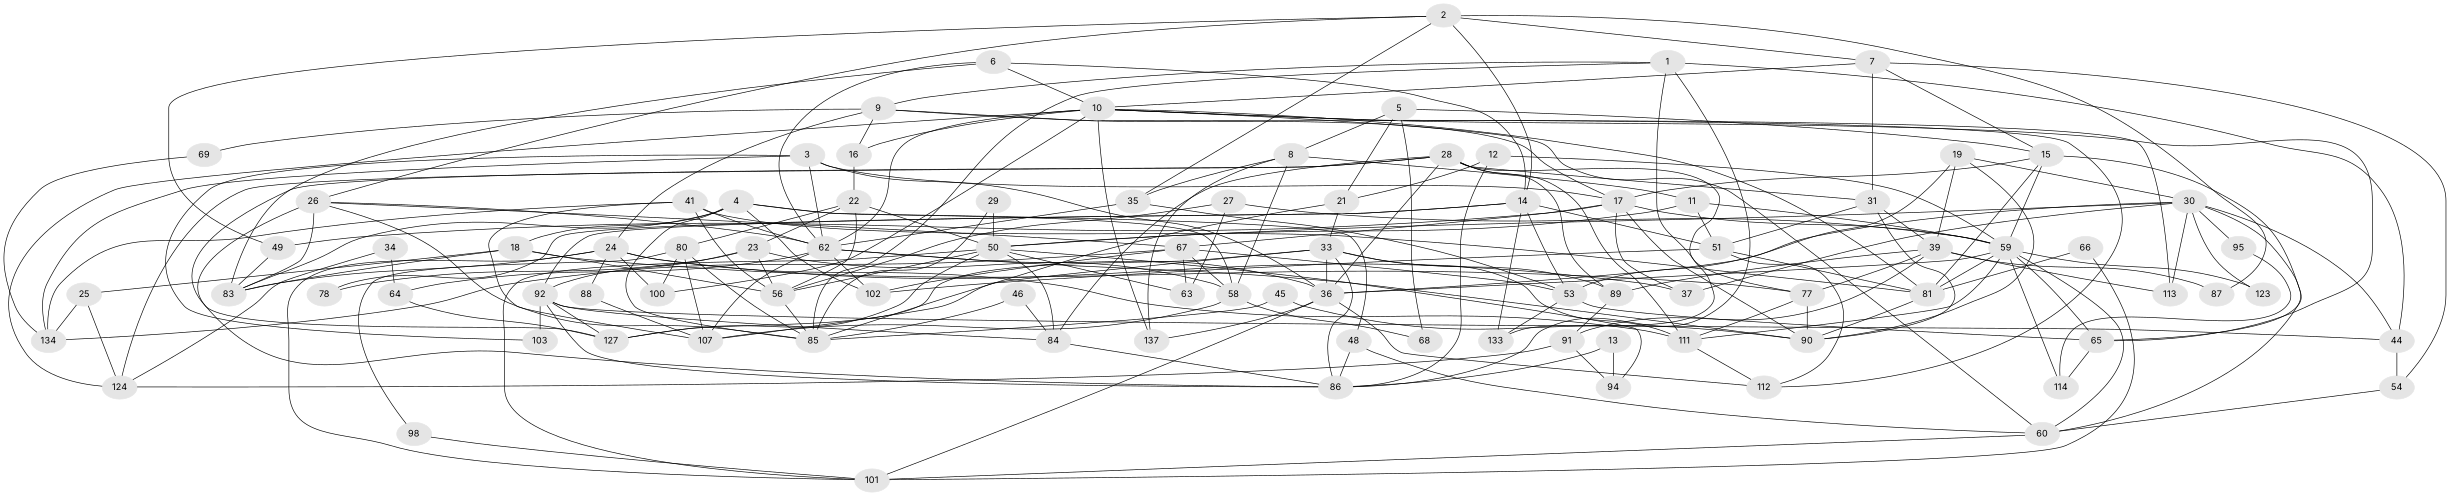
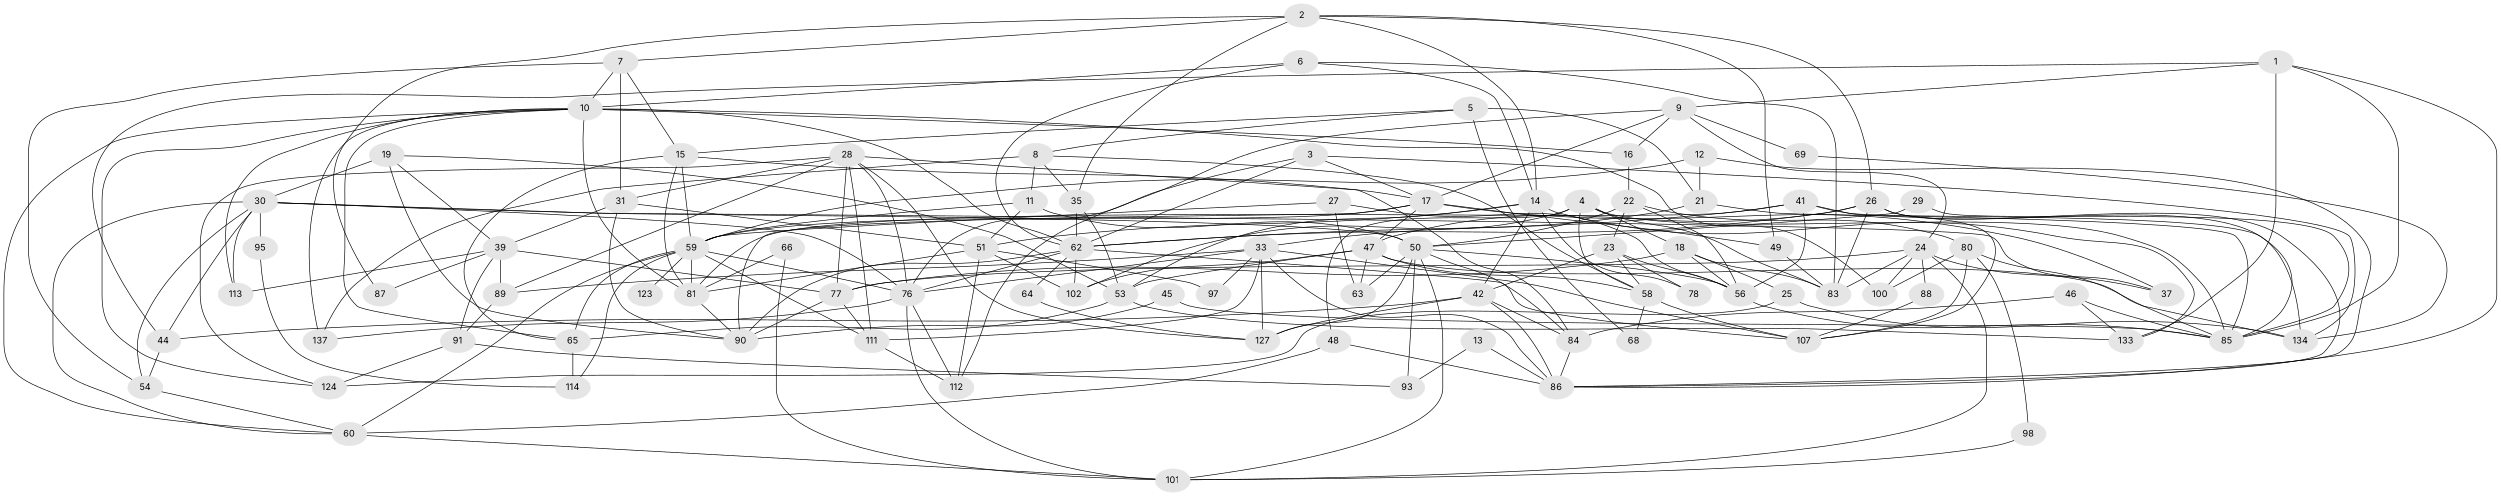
node "34": removed
node "67": label "67" -> "47"
edge "30" -- "123": now "30" -- "54"
node "92": label "92" -> "42"
node "97": added
node "36": label "36" -> "76"
edge "24" -- "111": now "24" -- "77"
edge "46" -- "133": added
node "103": removed
node "94": label "94" -> "93"
